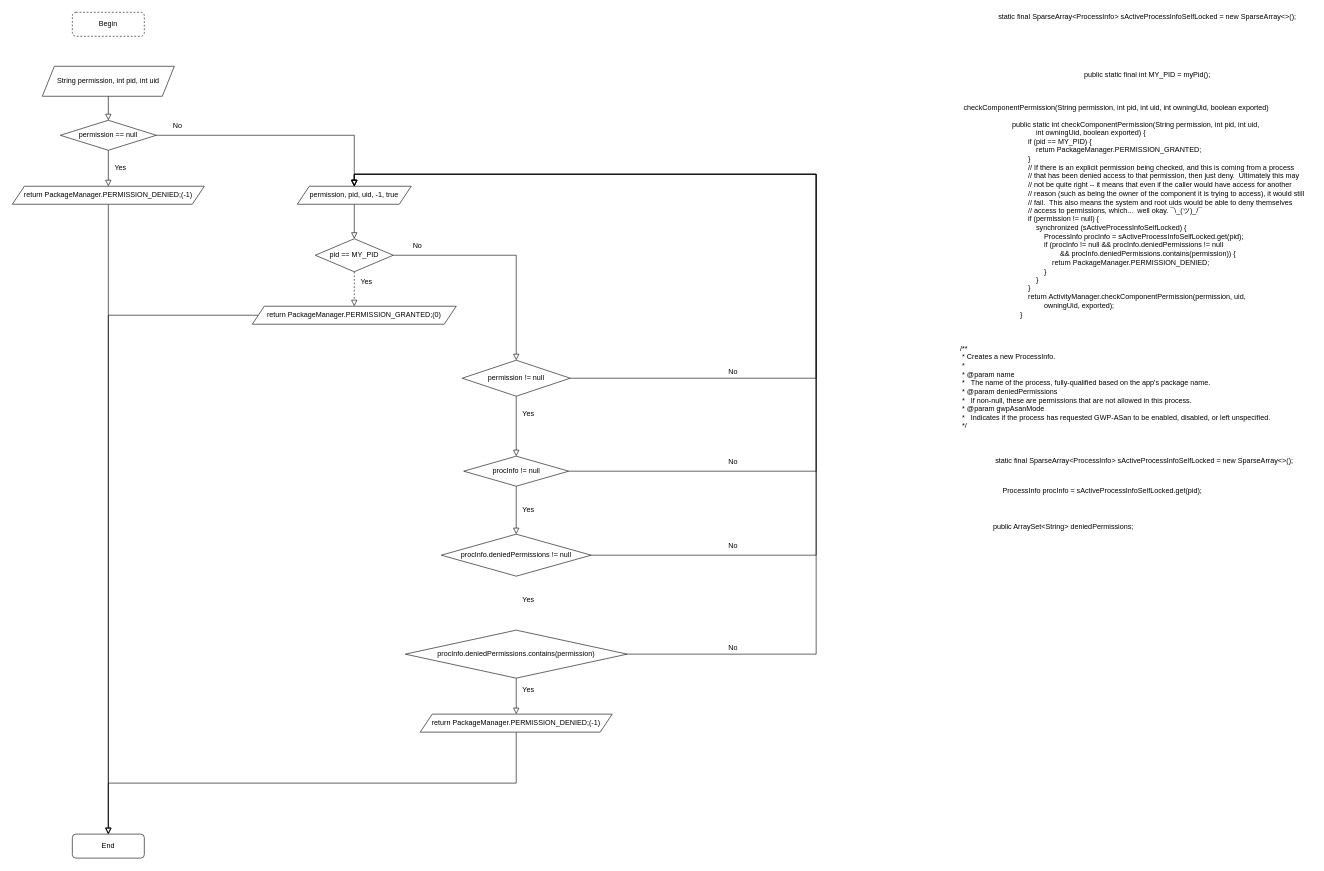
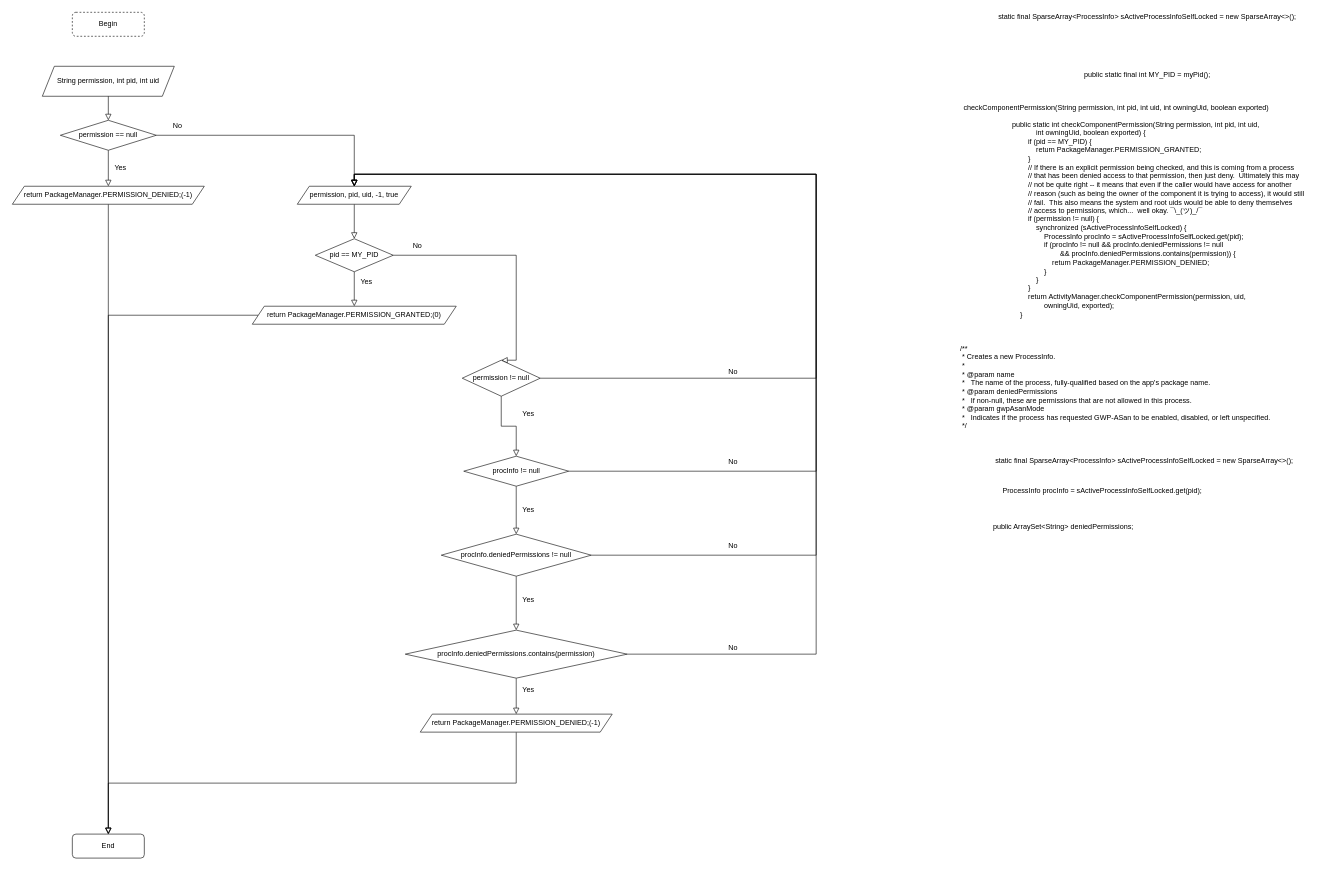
edge "pid == MY_PID" -> "return PackageManager.PERMISSION_GRANTED;(0)": style dashed -> solid
node "permission != null": size 108x36 -> 78x36
edge "procInfo.deniedPermissions != null" -> "procInfo.deniedPermissions.contains(permission)": added
